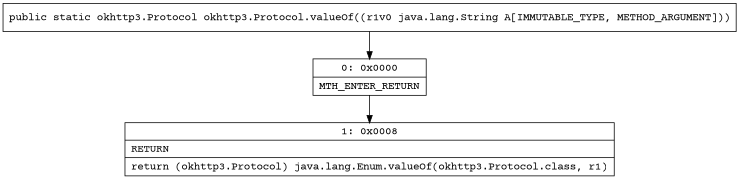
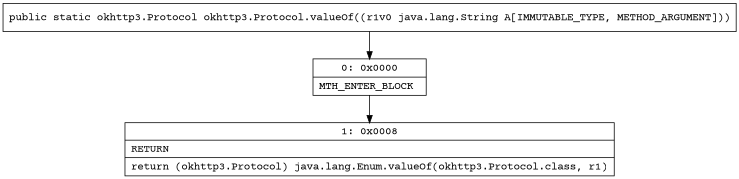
node "0: 0x0000": text "MTH_ENTER_RETURN" -> "MTH_ENTER_BLOCK"
